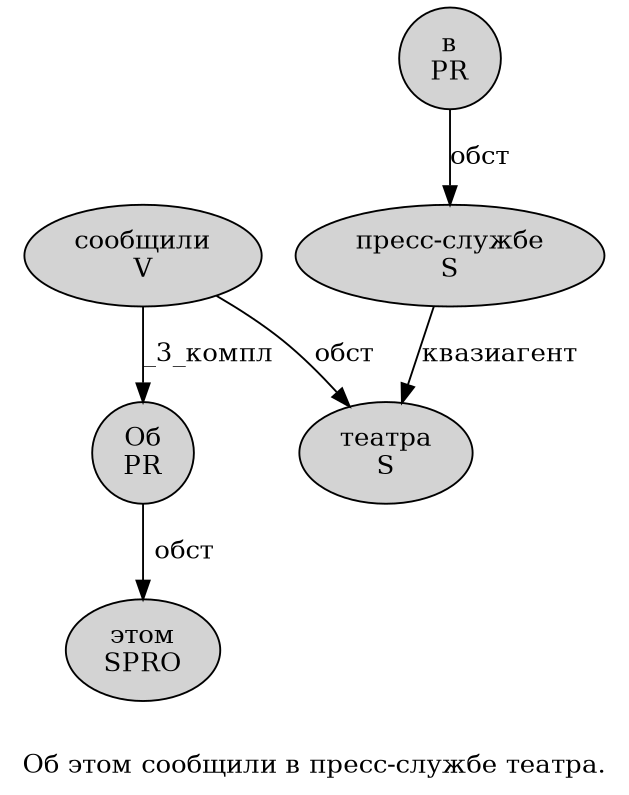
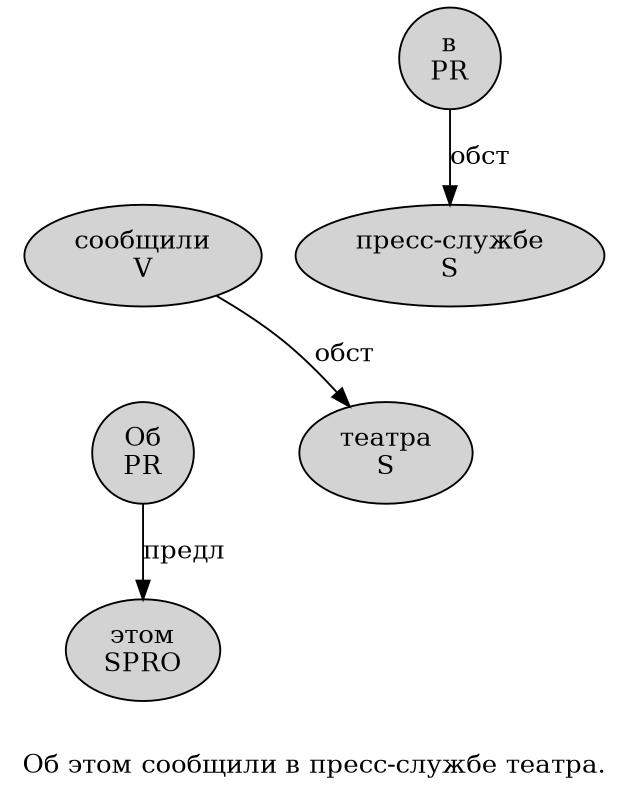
edge "сообщили V" -> "Об PR": removed, label "_3_компл"
edge "пресс-службе S" -> "театра S": removed, label "квазиагент"
edge "Об PR" -> "этом SPRO": label "обст" -> "предл"
